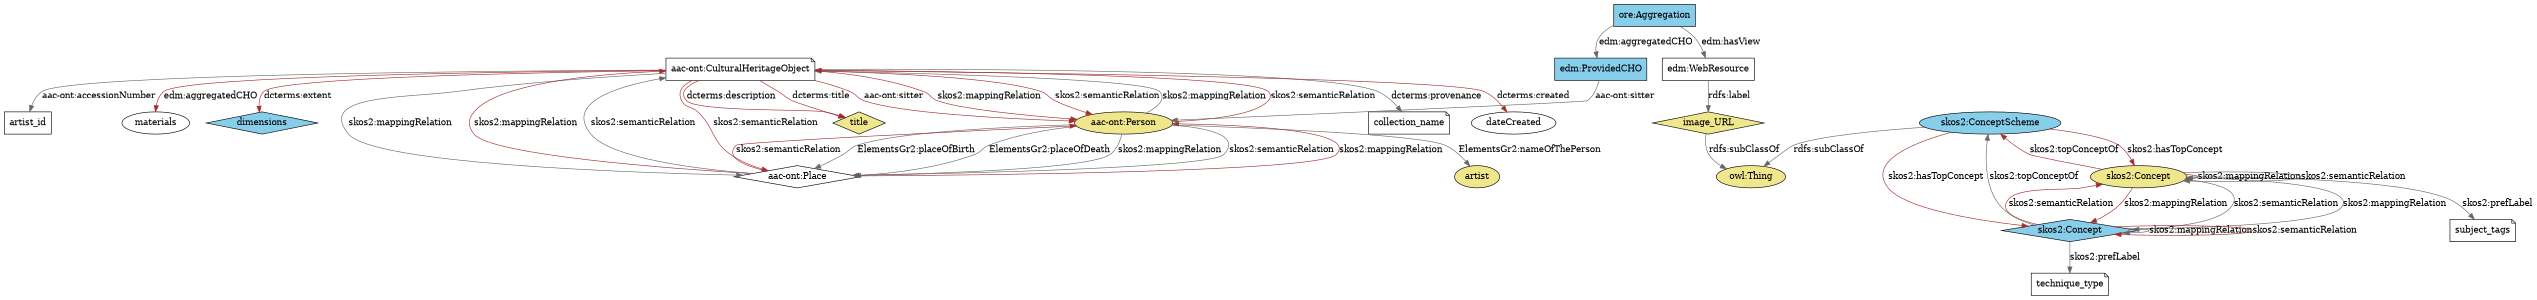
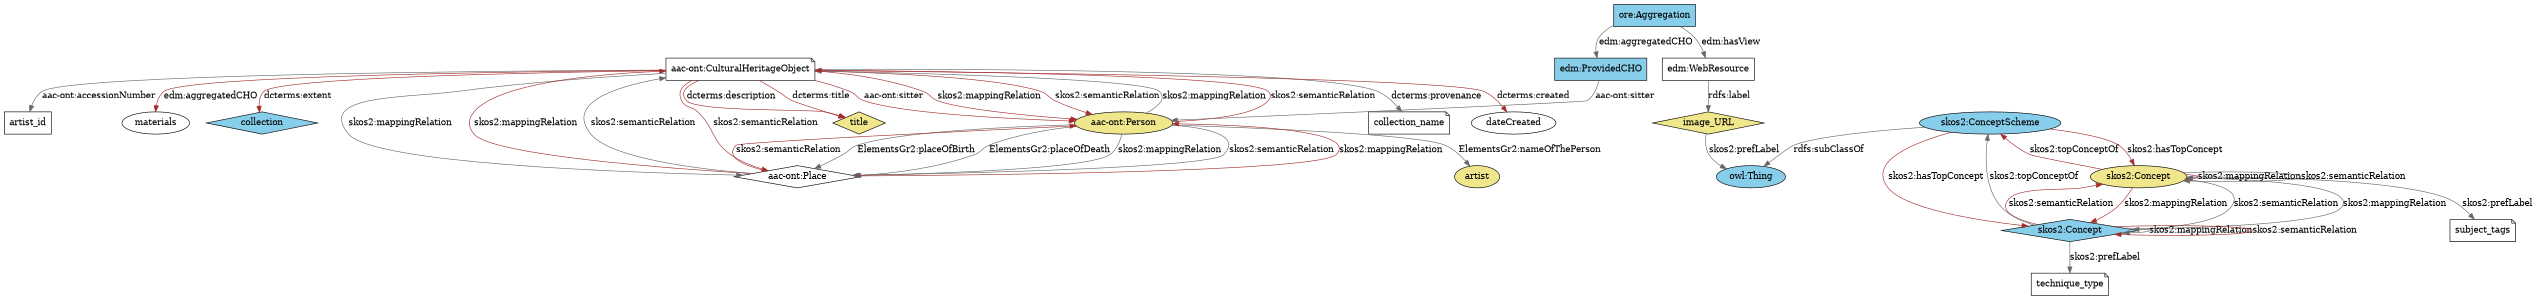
node "dimensions": label "dimensions" -> "collection"
edge "image_URL" -> "owl:Thing": label "rdfs:subClassOf" -> "skos2:prefLabel"
node "owl:Thing": fillcolor khaki -> skyblue
